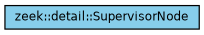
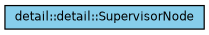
node "zeek::detail::SupervisorNode": label "zeek::detail::SupervisorNode" -> "detail::detail::SupervisorNode"
